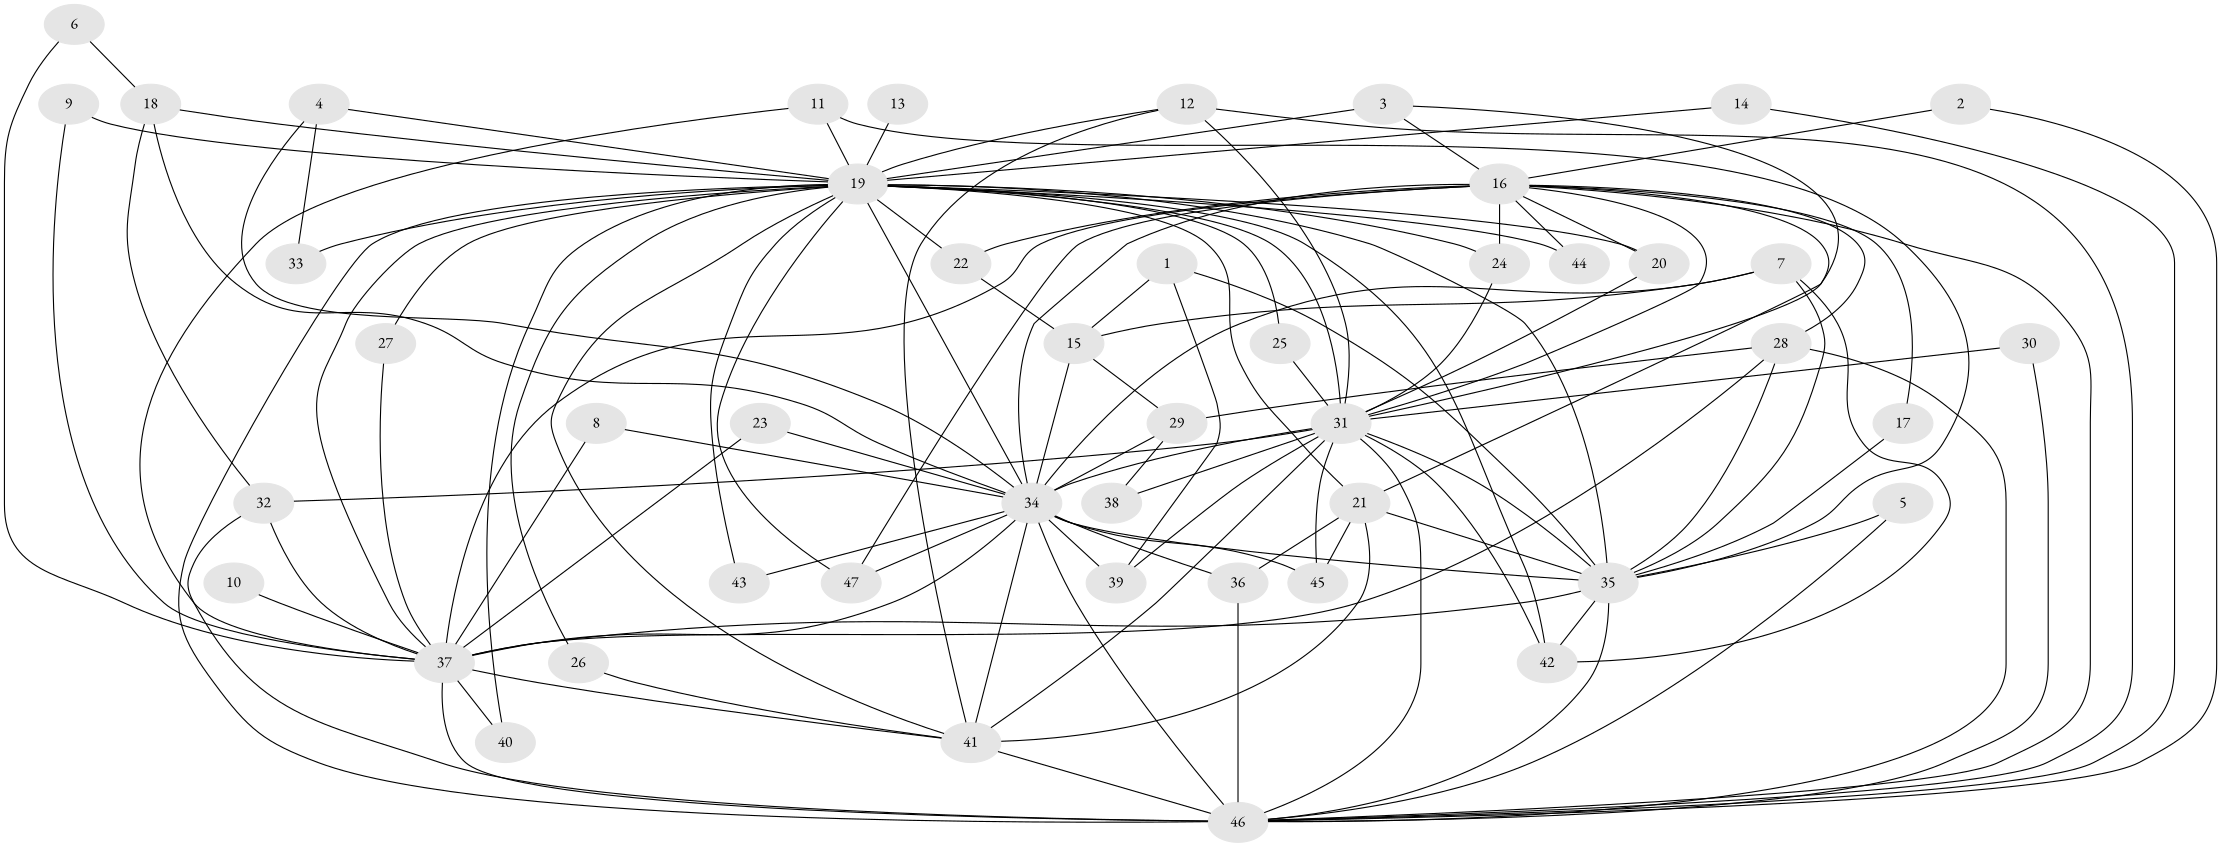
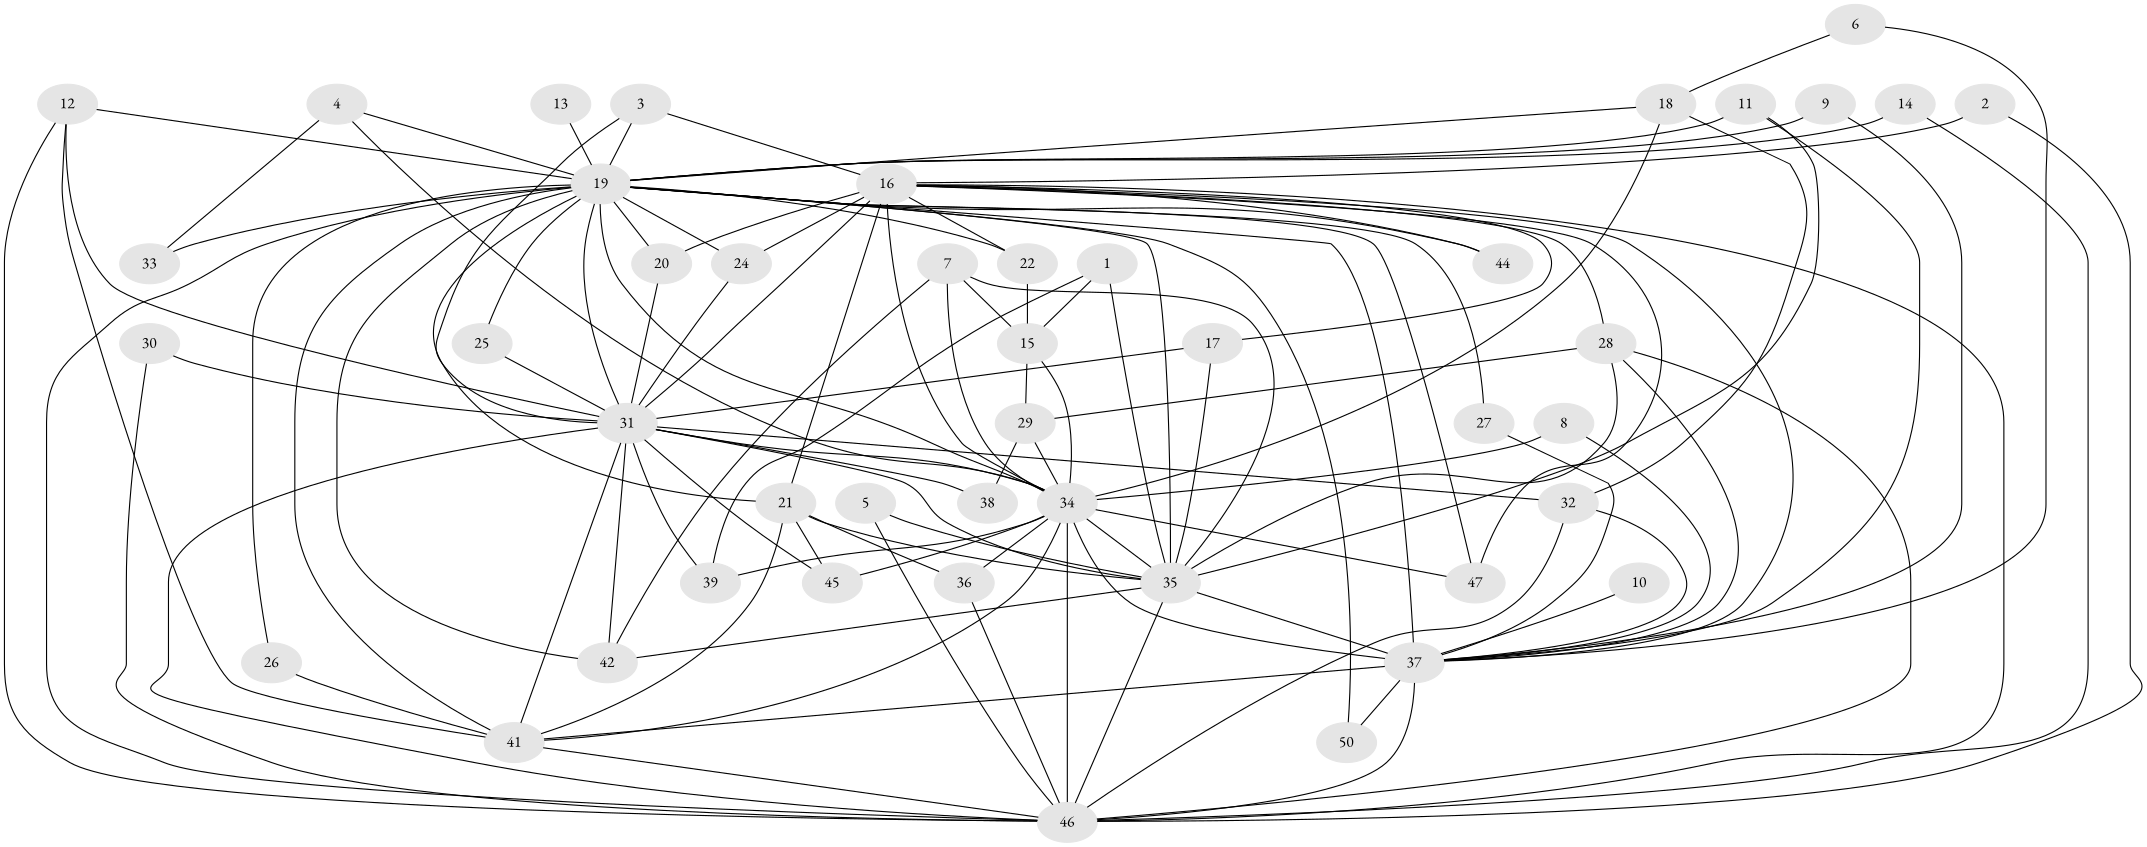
edge "17" -- "31": added
node "23": removed
node "43": removed
node "40": label "40" -> "50"
